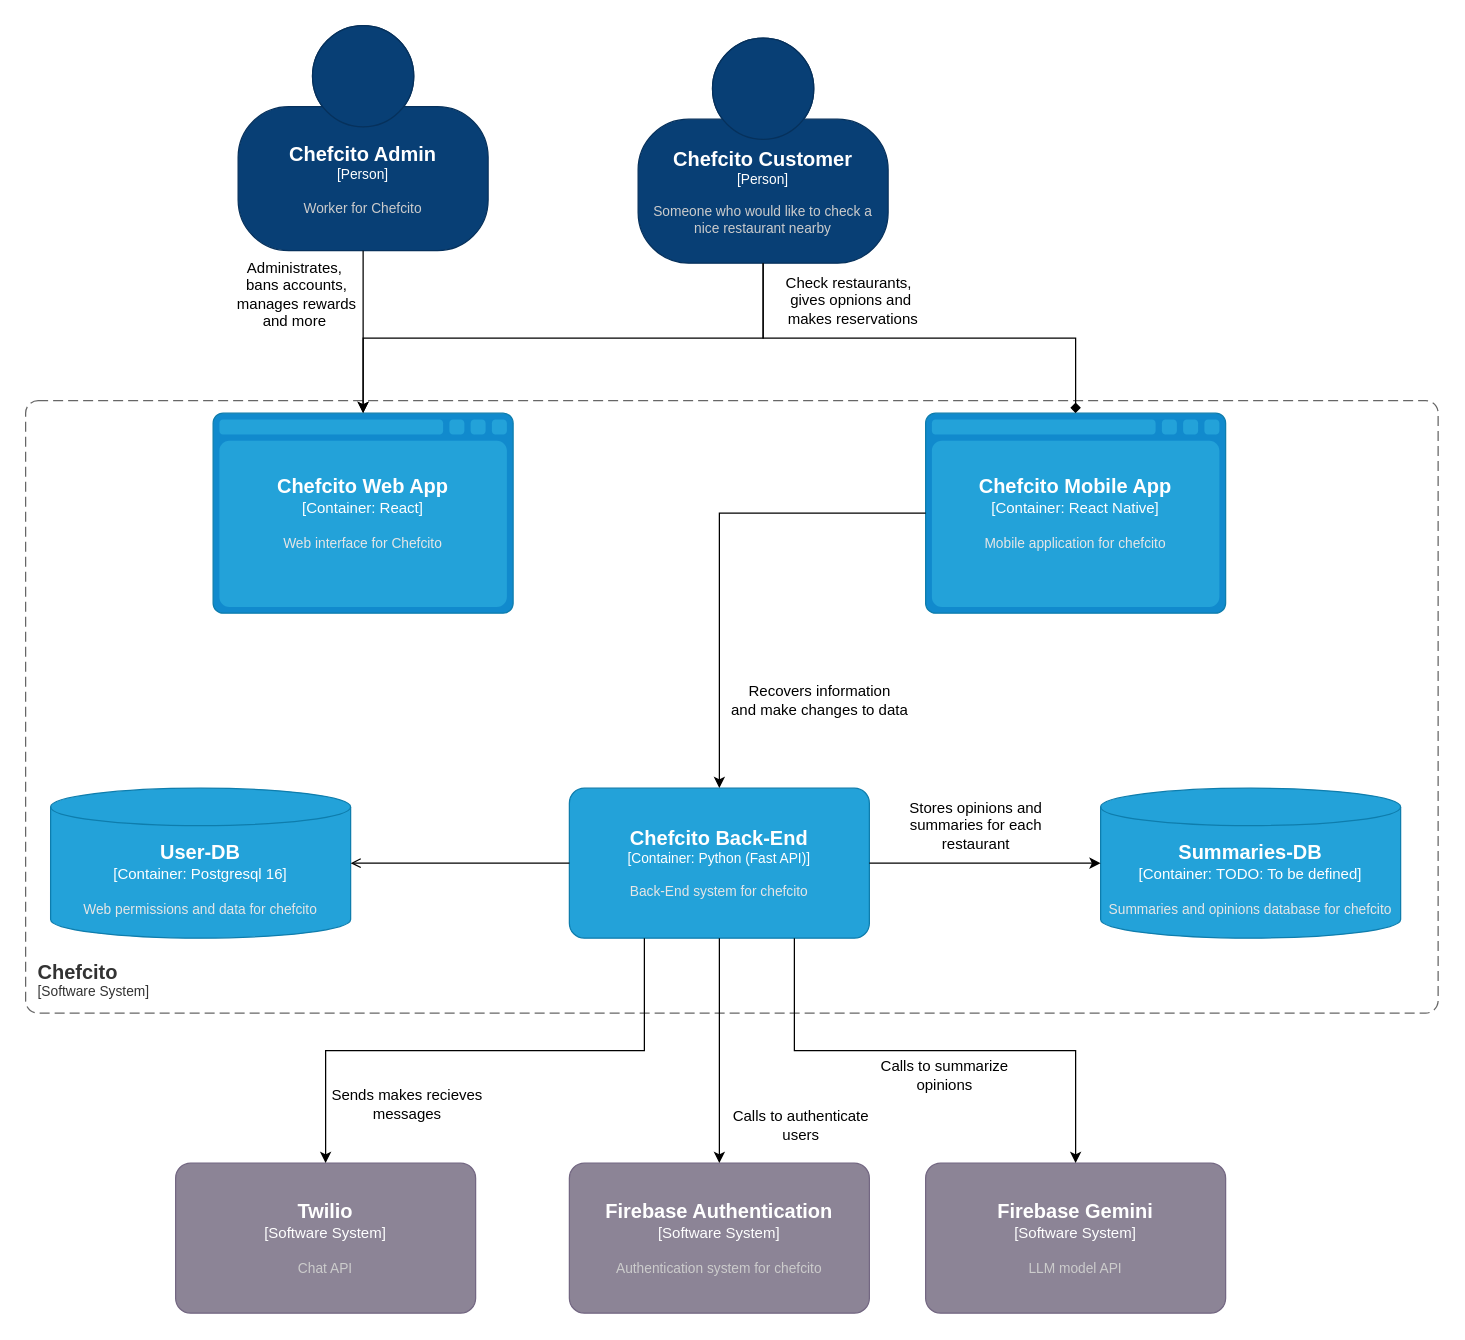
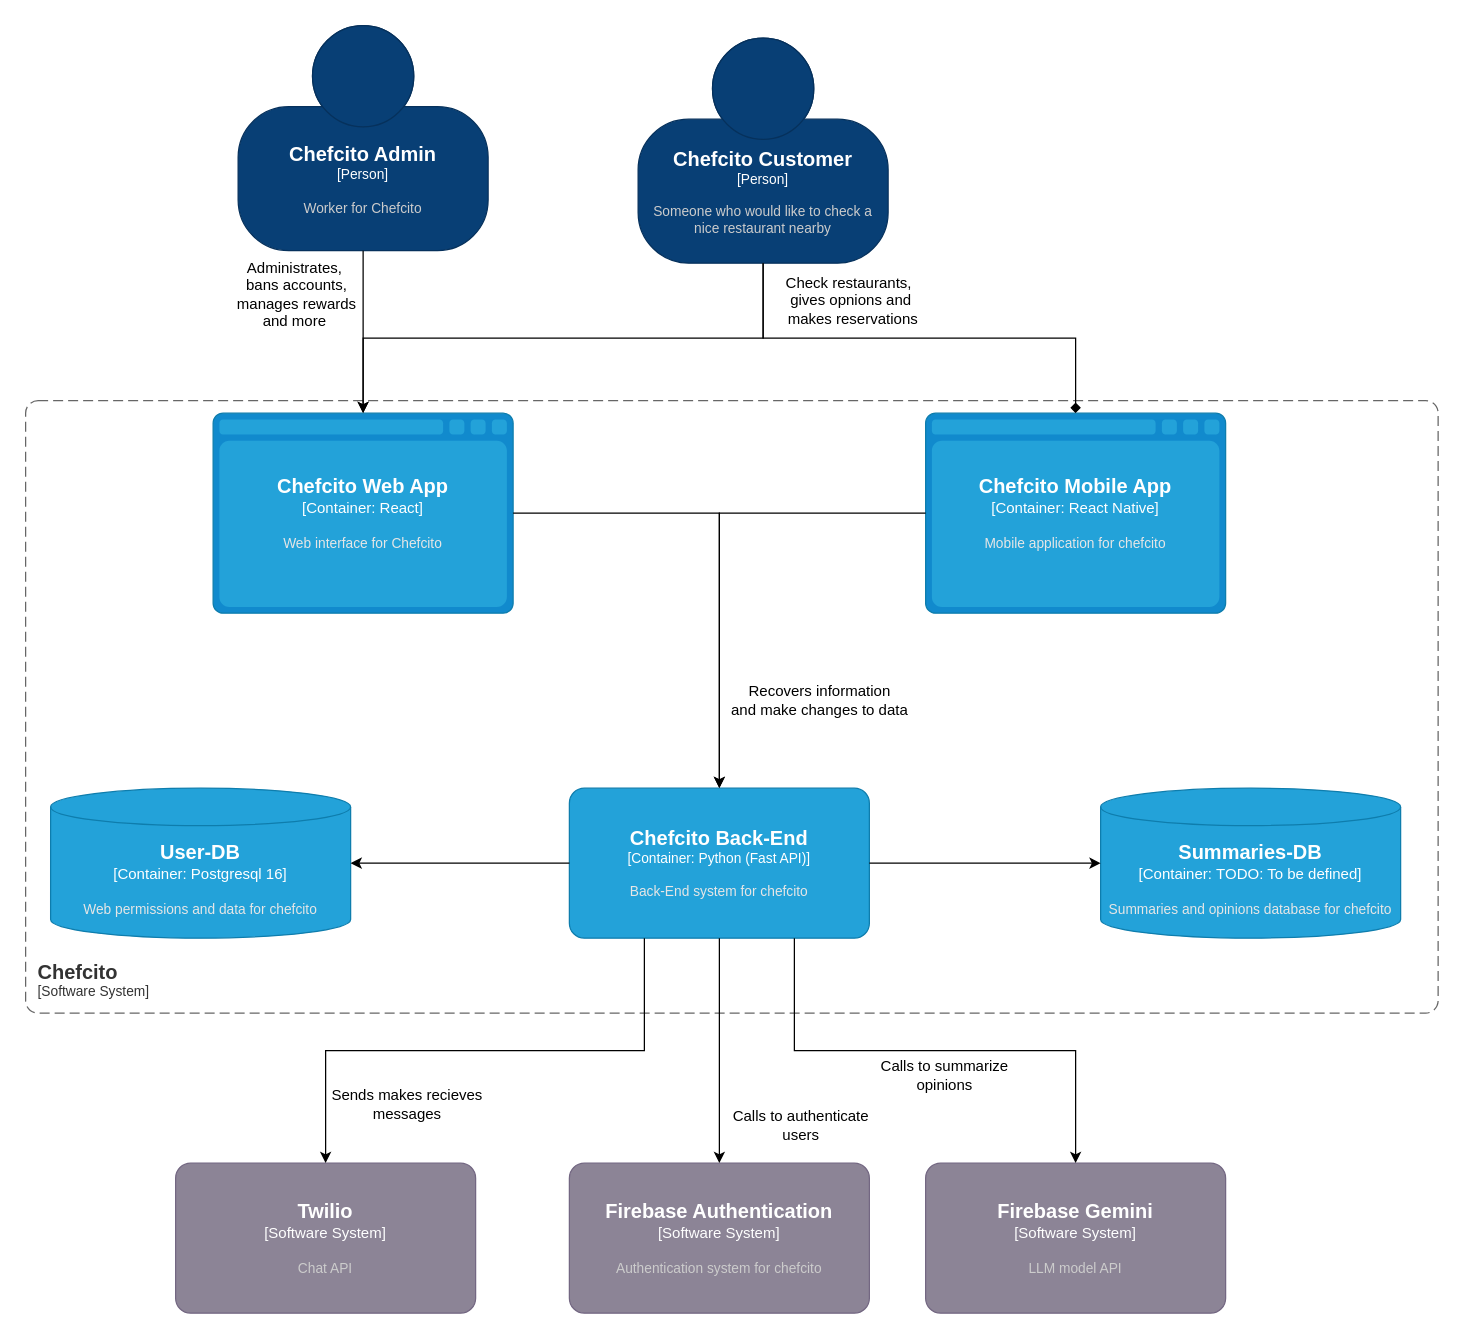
edge "Chefcito Web App [Container: React] Web interface for Chefcito" -> "Chefcito Back-End [Container: Python (Fast API)] Back-End system for chefcito": added
node "Stores opinions and summaries for each restaurant": removed
edge "Chefcito Back-End [Container: Python (Fast API)] Back-End system for chefcito" -> "User-DB [Container: Postgresql 16] Web permissions and data for chefcito": arrowhead open -> classic
